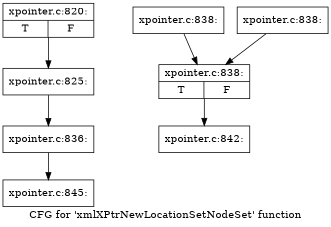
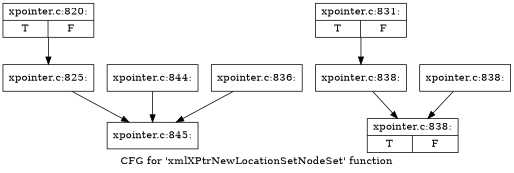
node "xpointer.c:831:": added
node "xpointer.c:844:": added
edge "xpointer.c:825:" -> "xpointer.c:836:": now "xpointer.c:825:" -> "xpointer.c:845:"
node "xpointer.c:842:": removed
